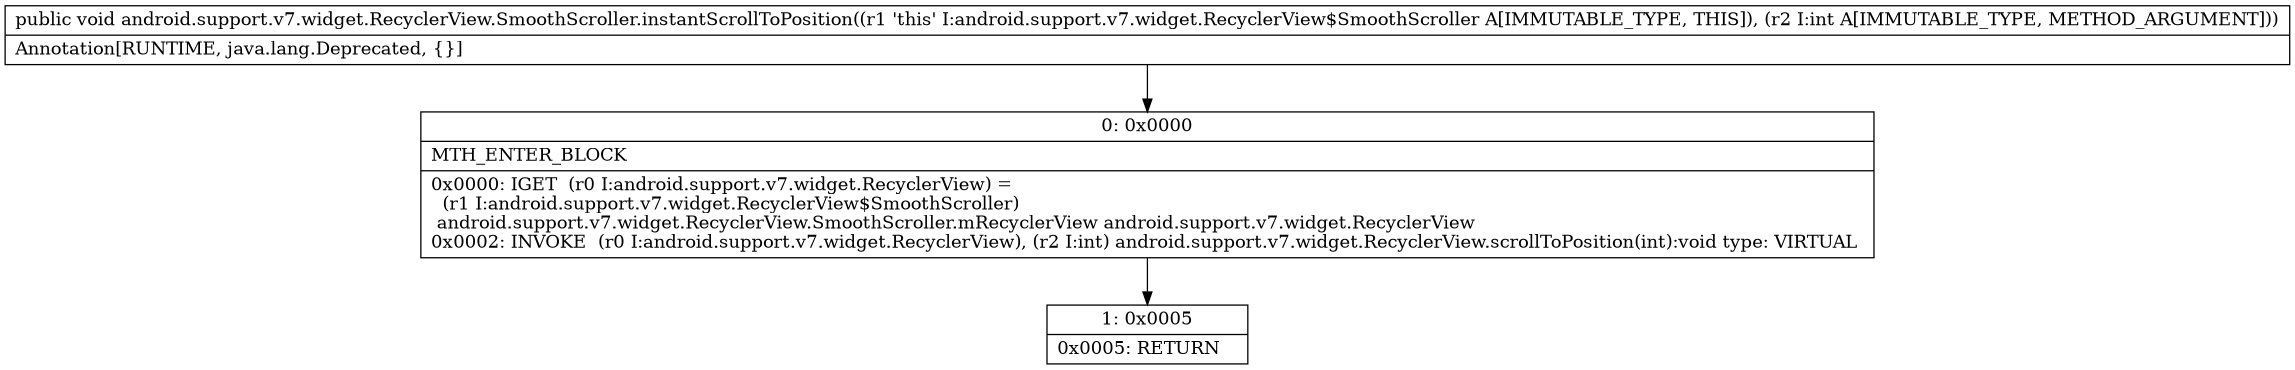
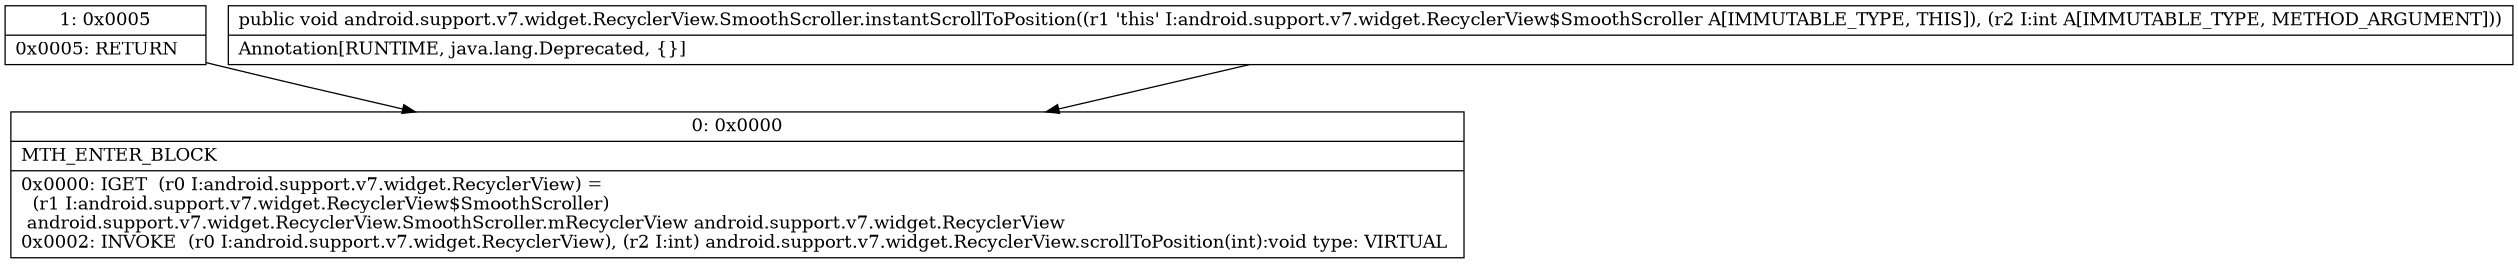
edge "0: 0x0000" -> "1: 0x0005": reversed
